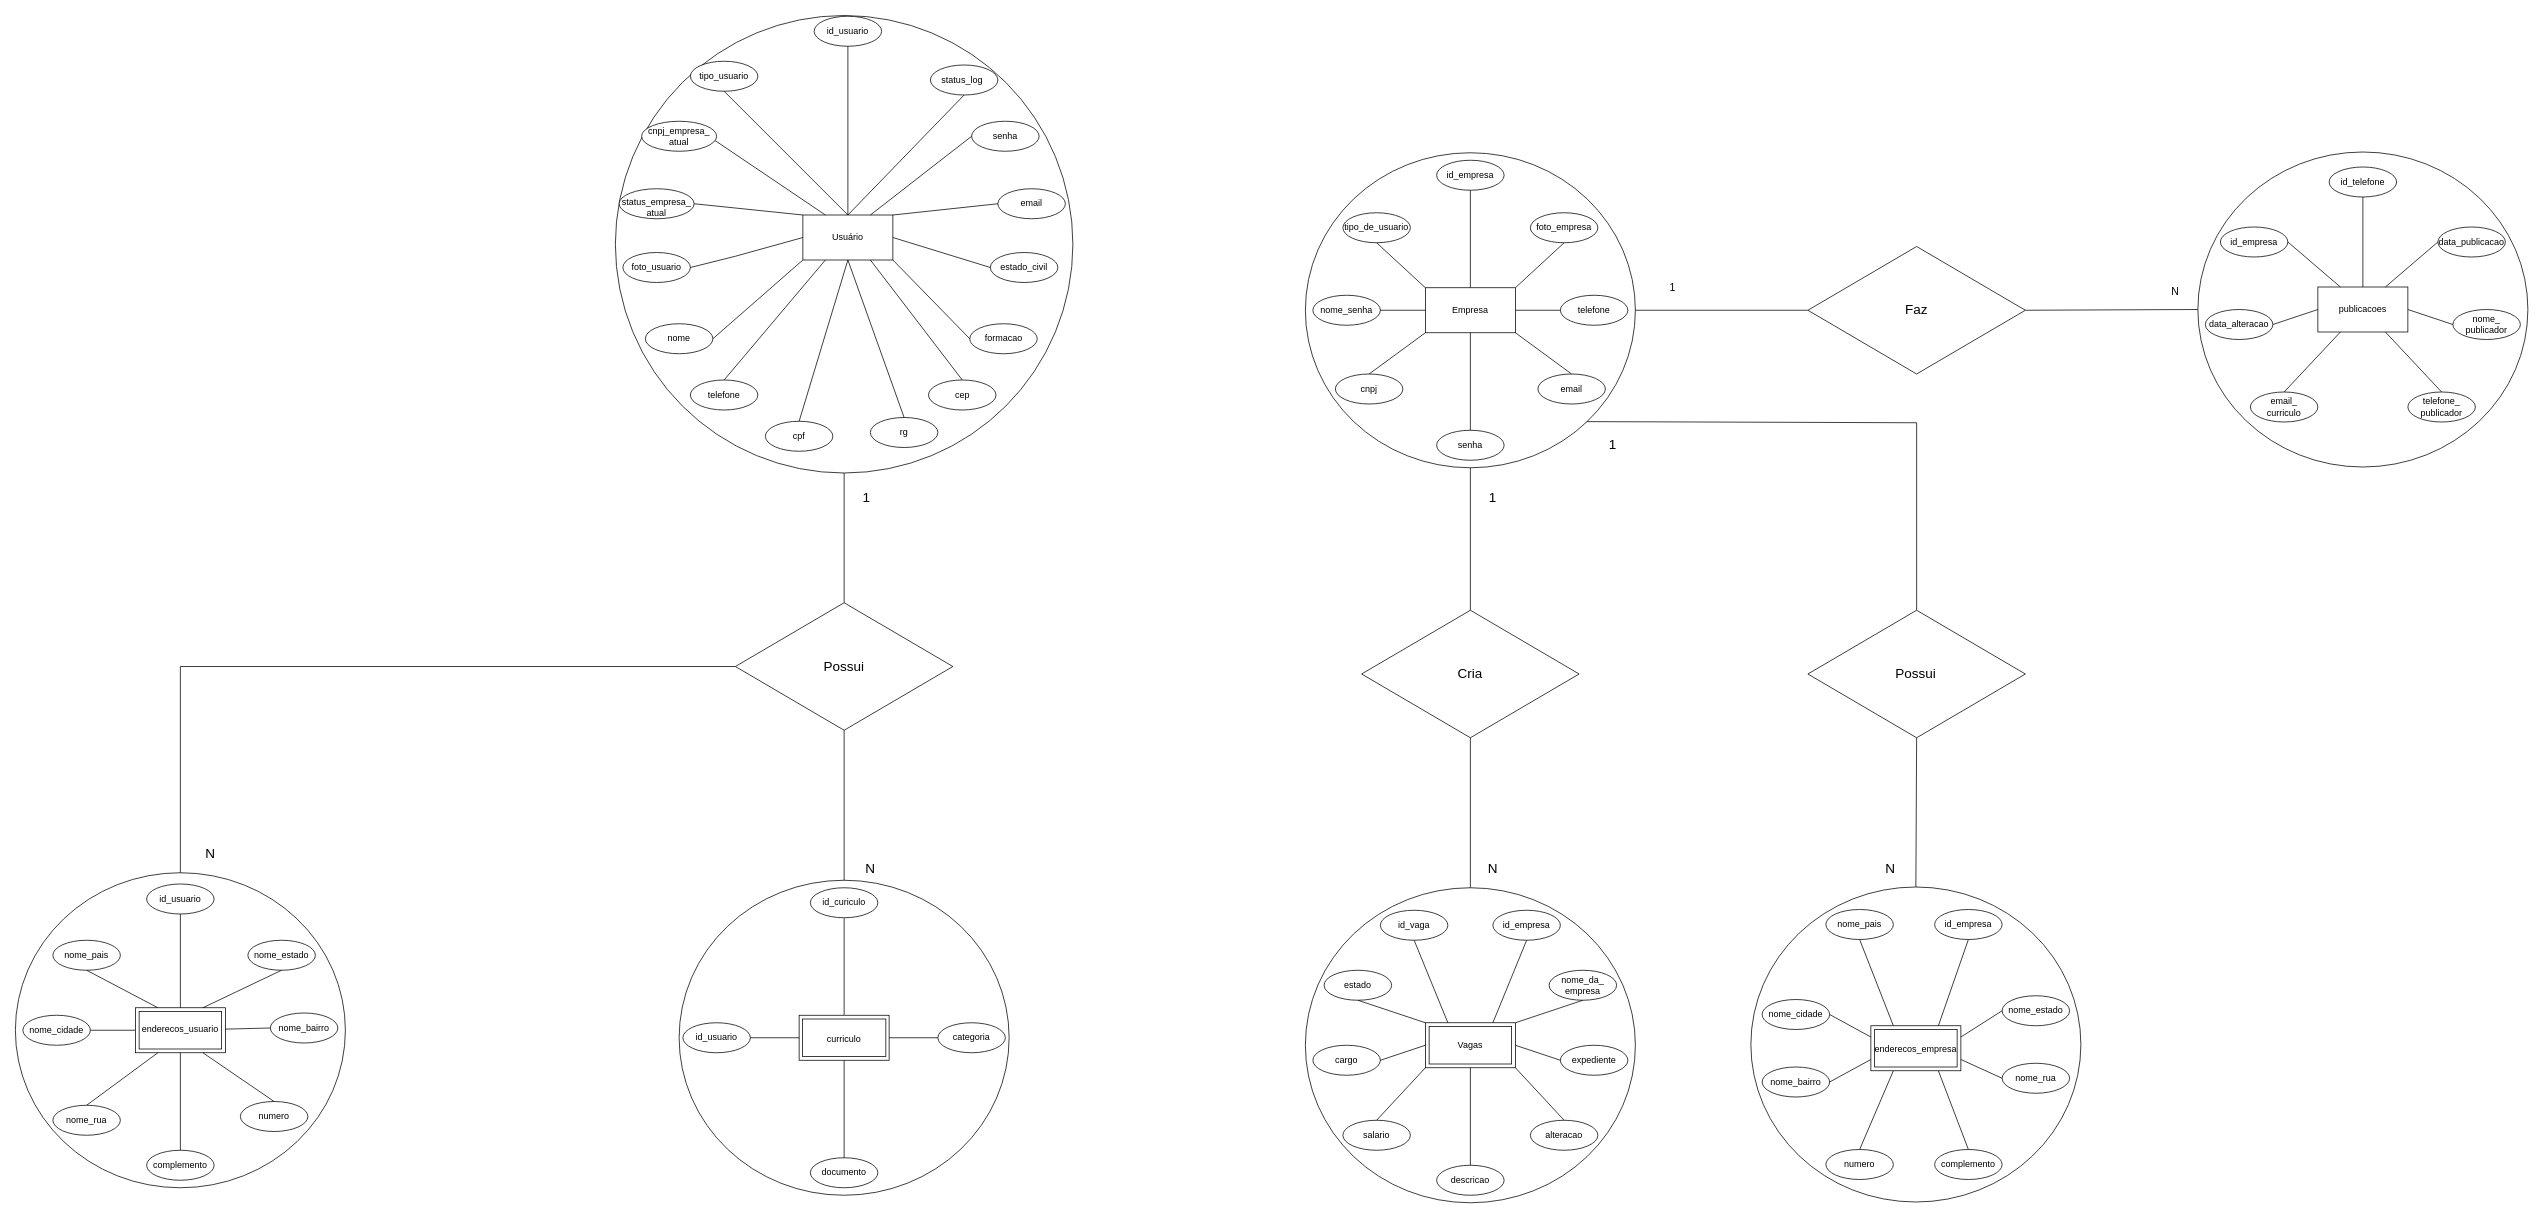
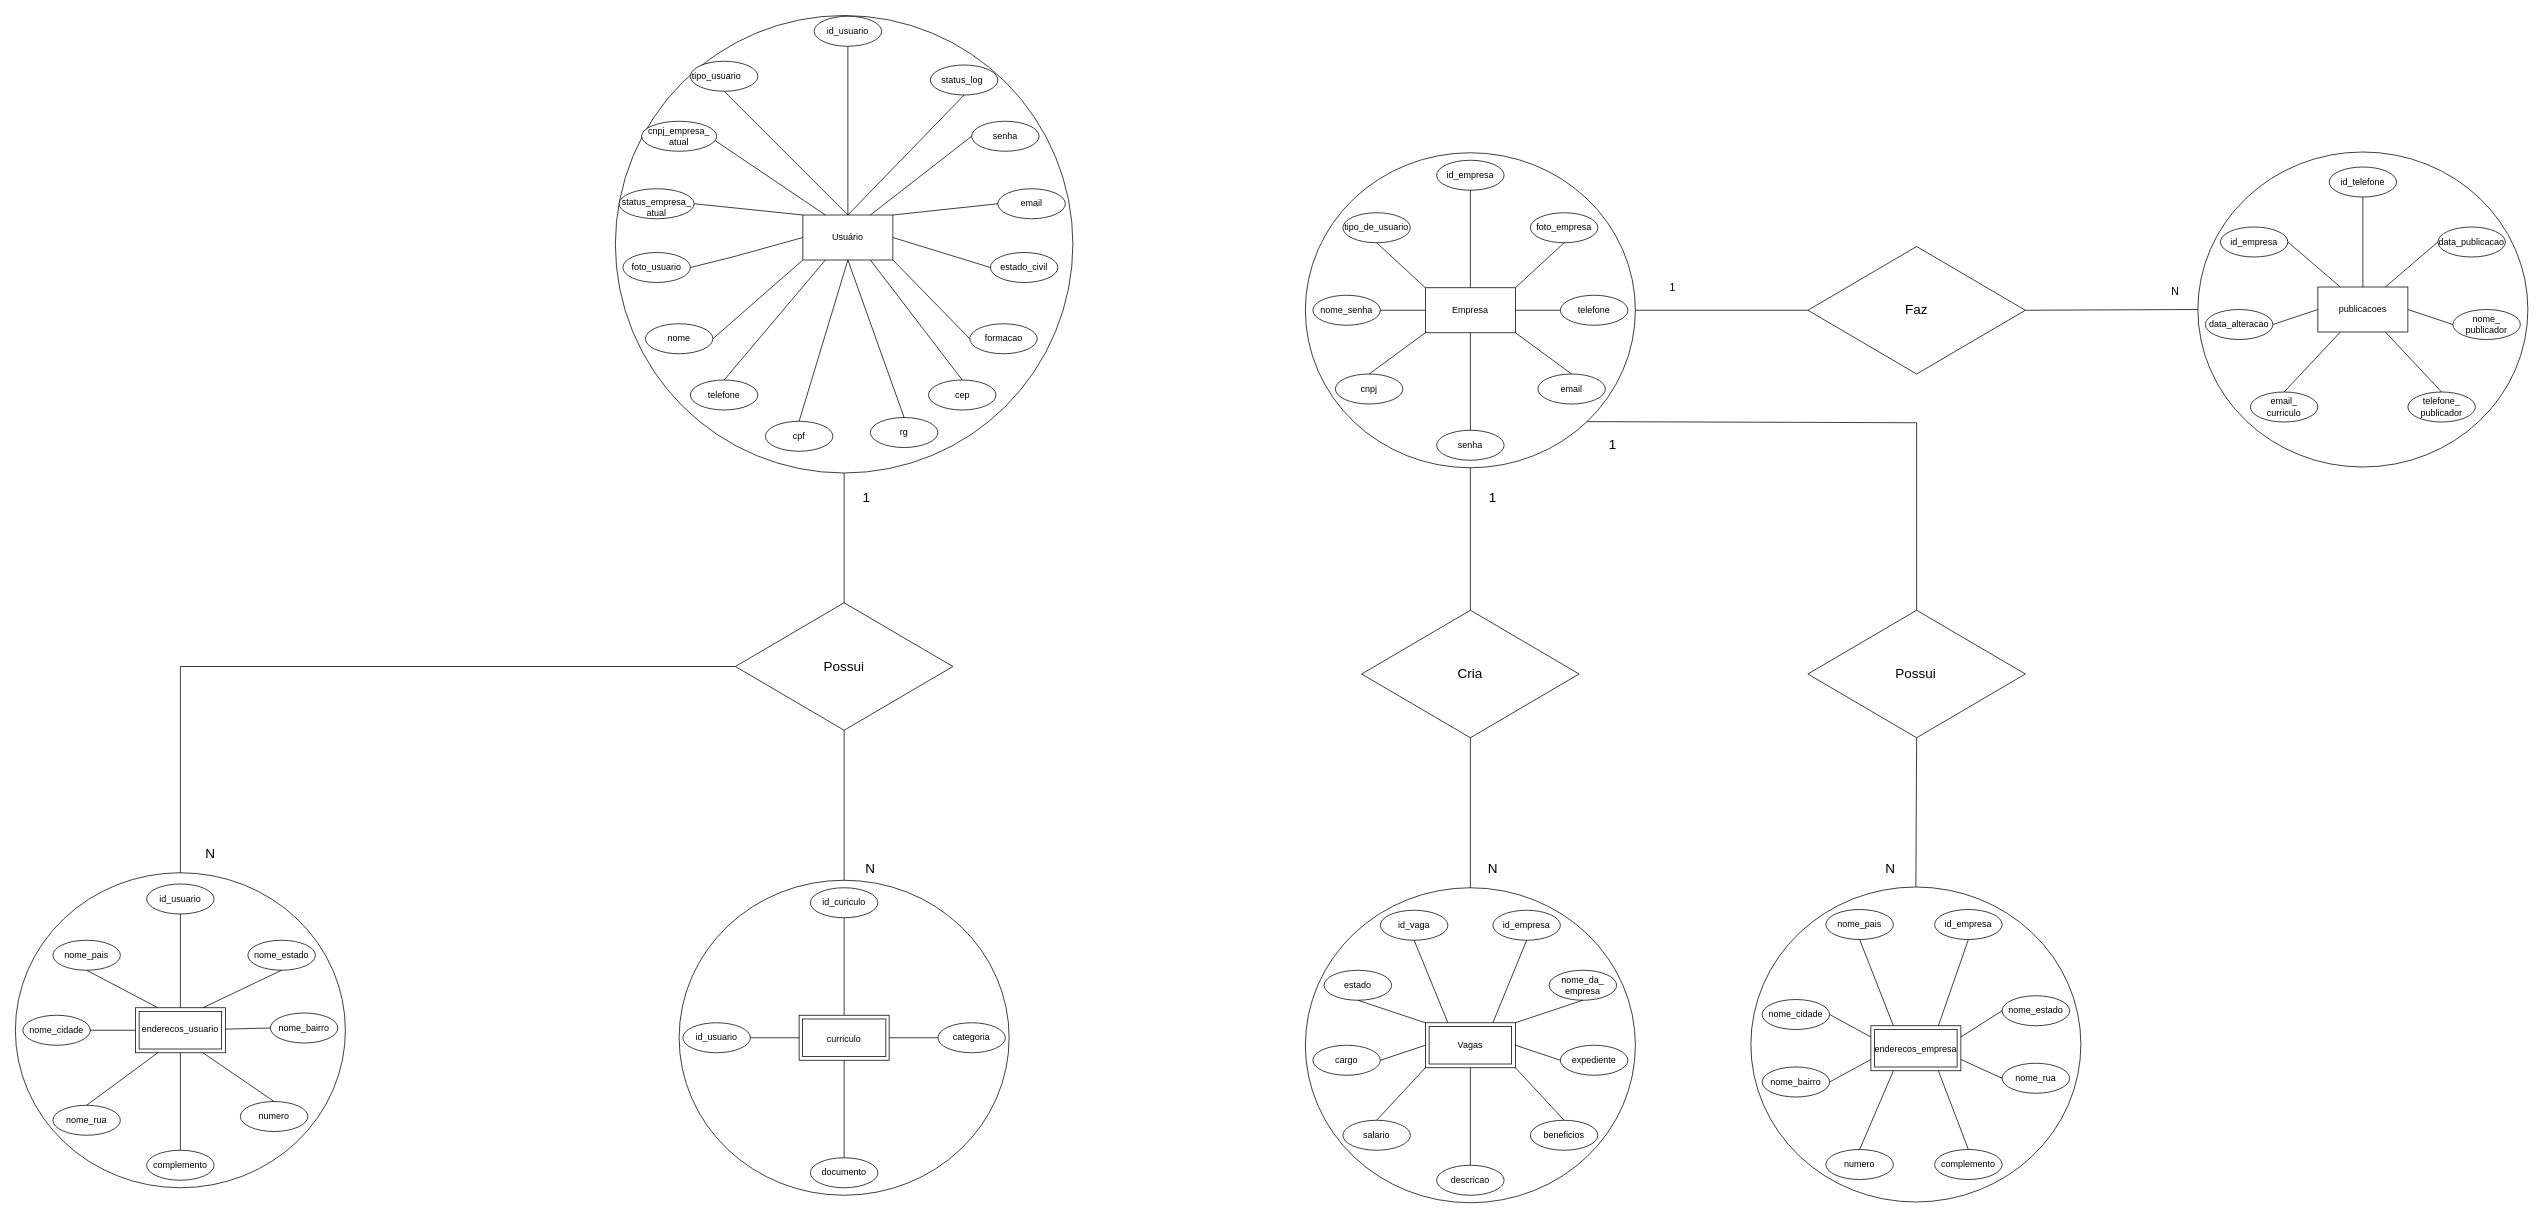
node "tipo_usuario": moved (724, 76) -> (717, 76)
node "alteracao": label "alteracao" -> "beneficios"
